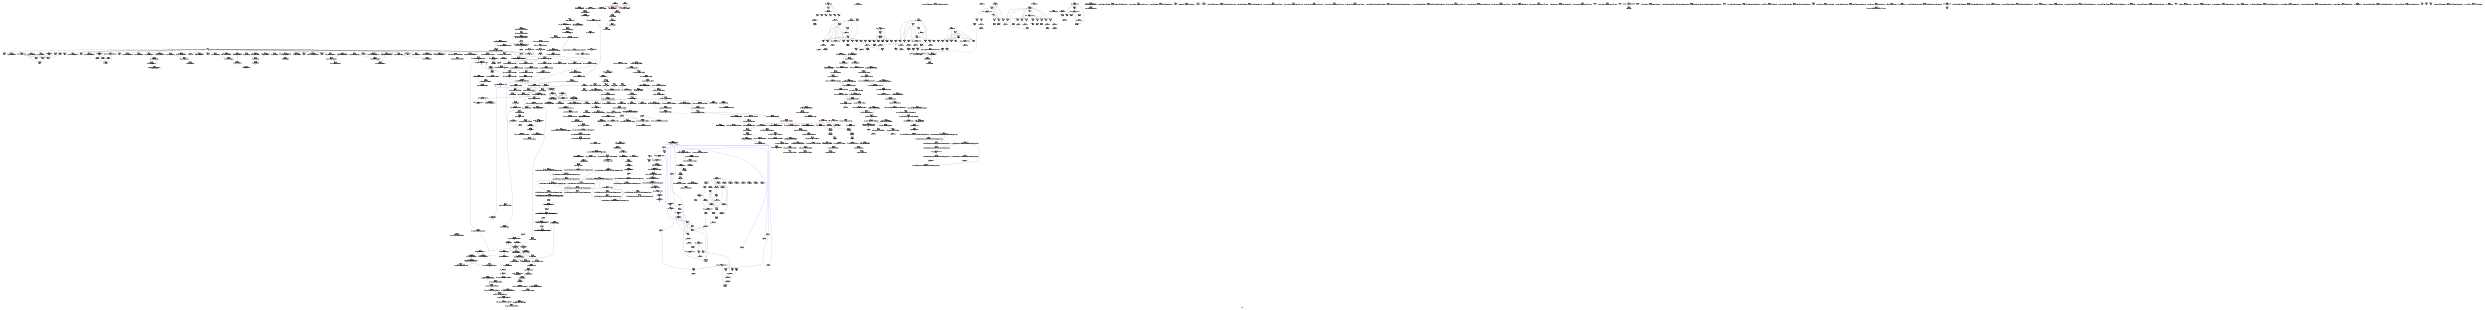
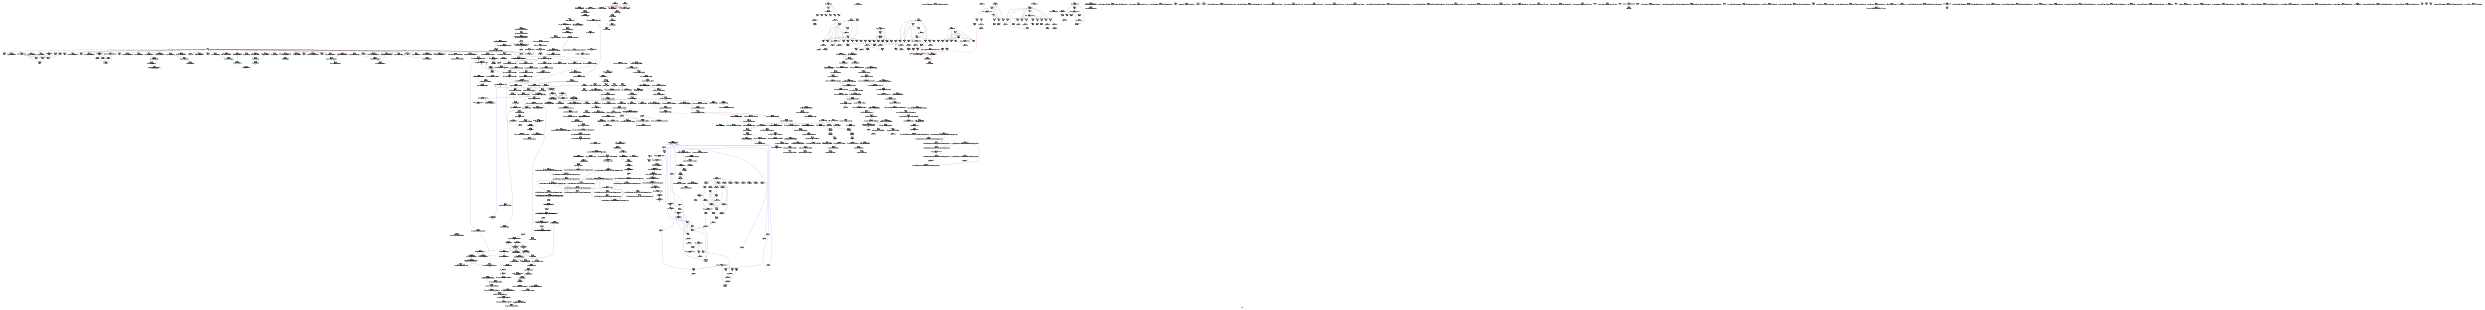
node "NodeID: 815": added
